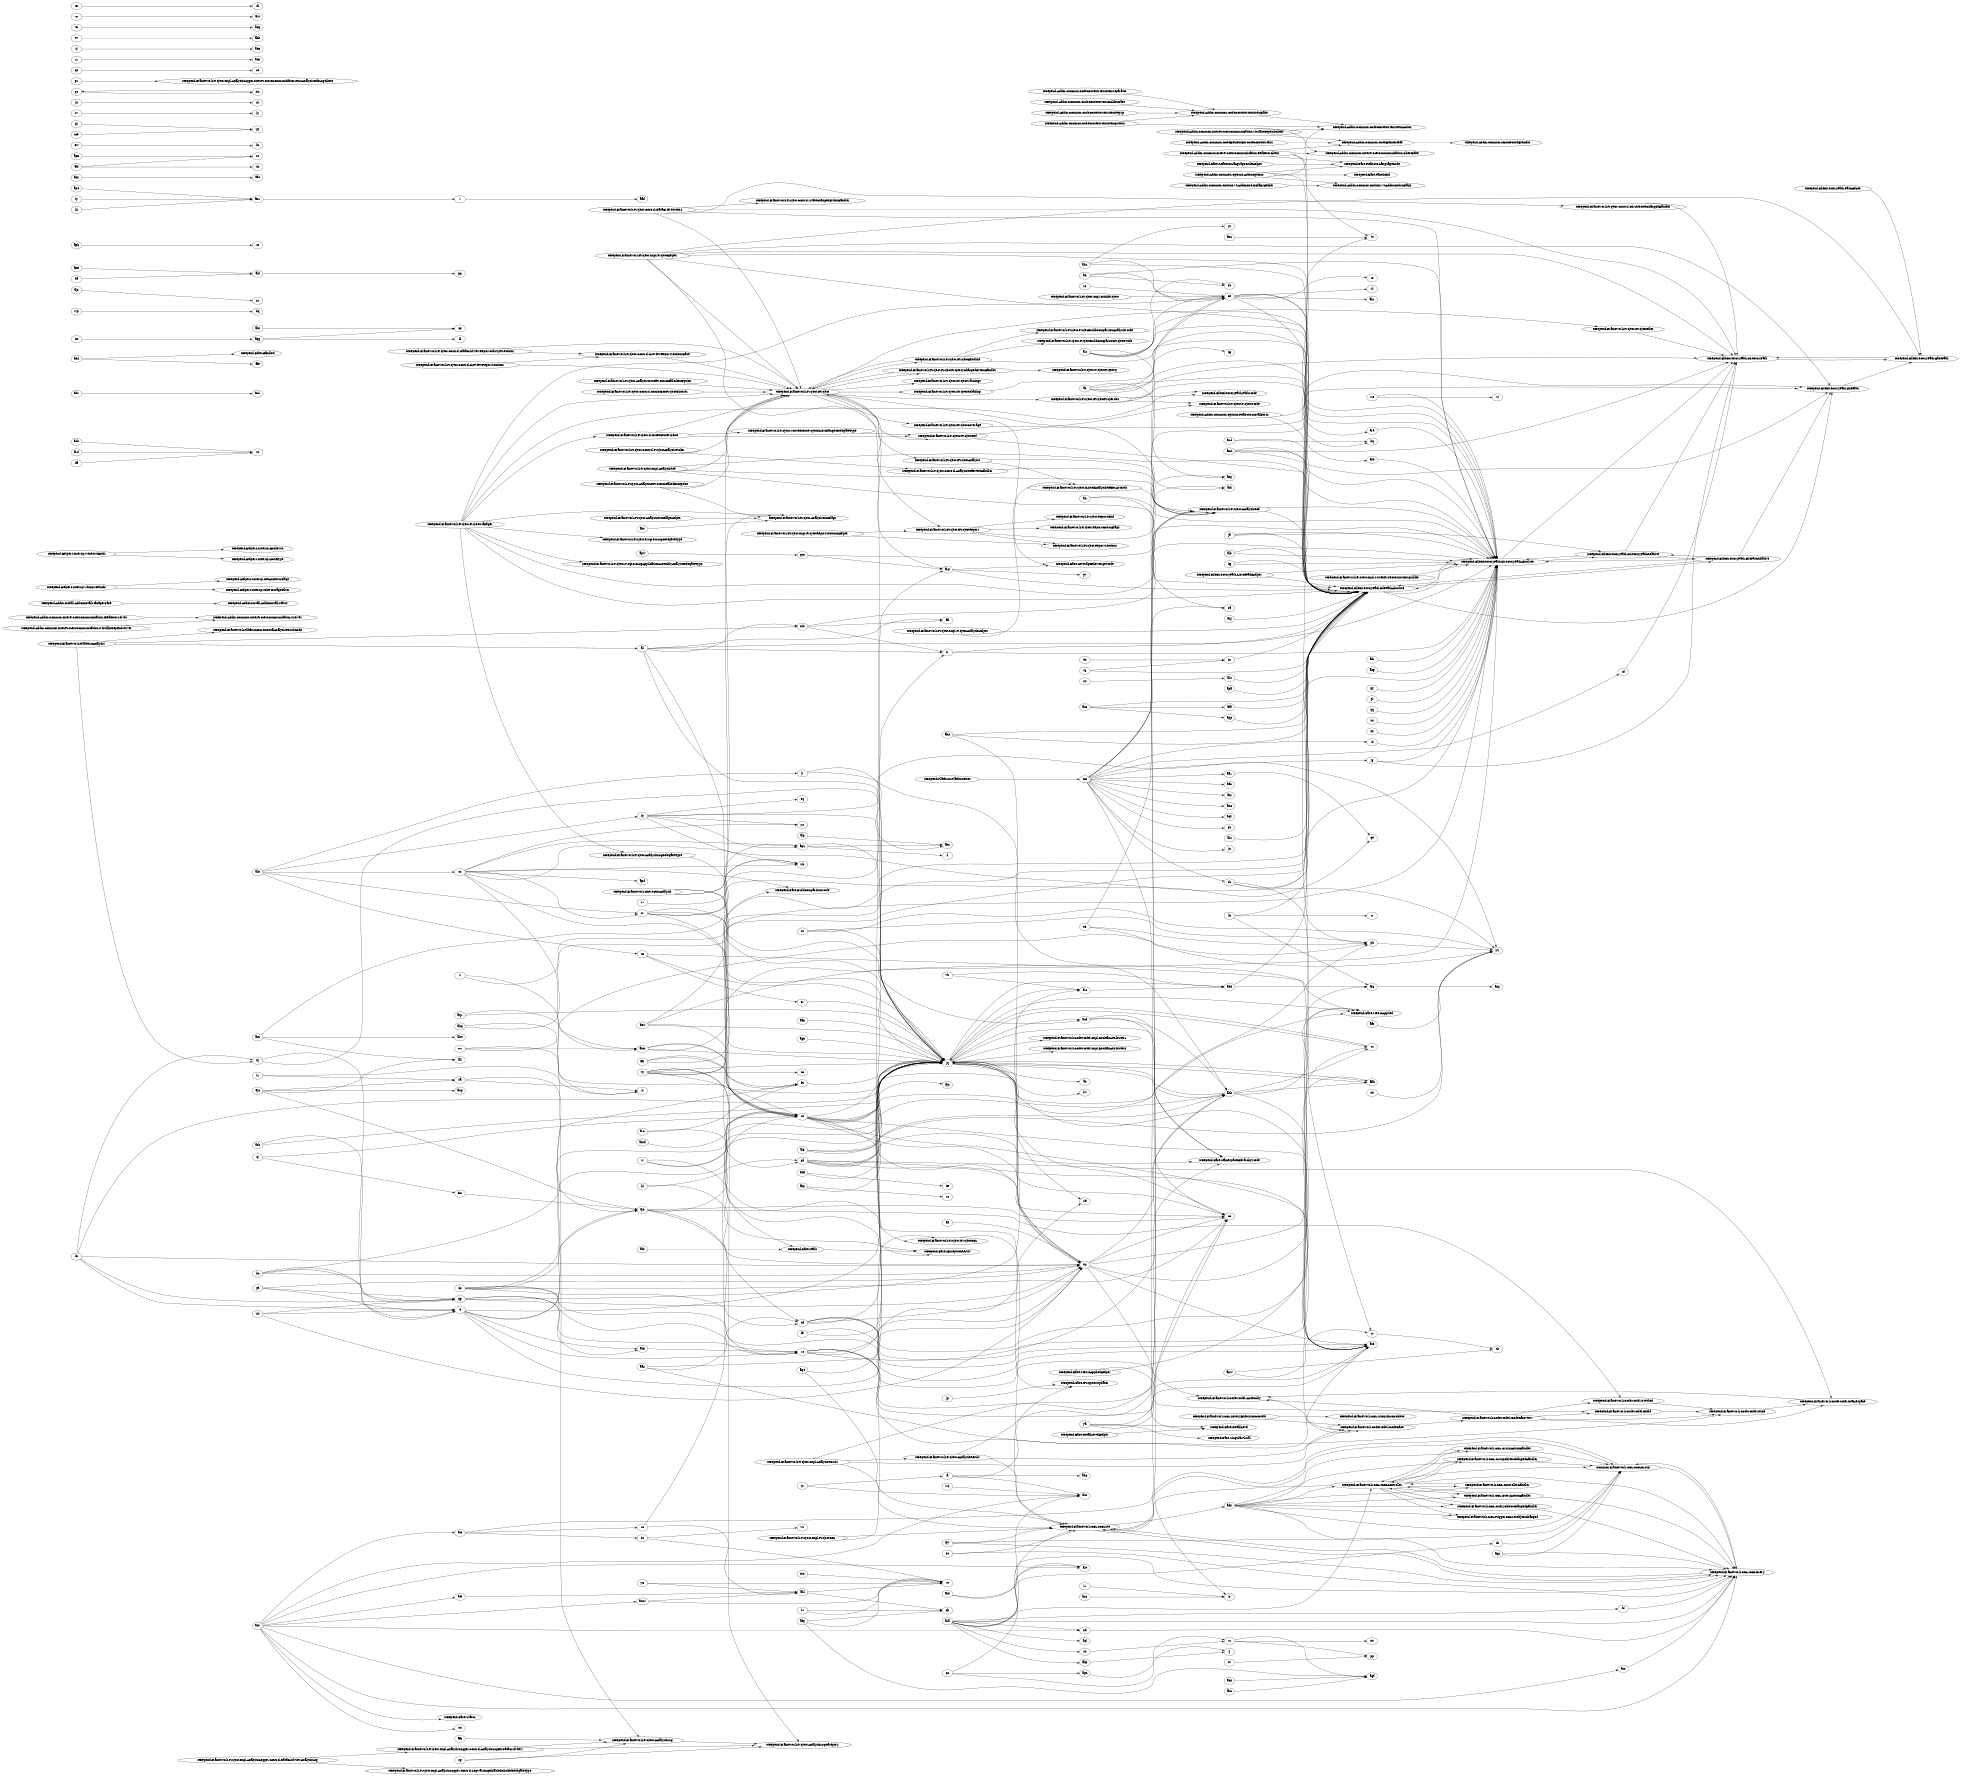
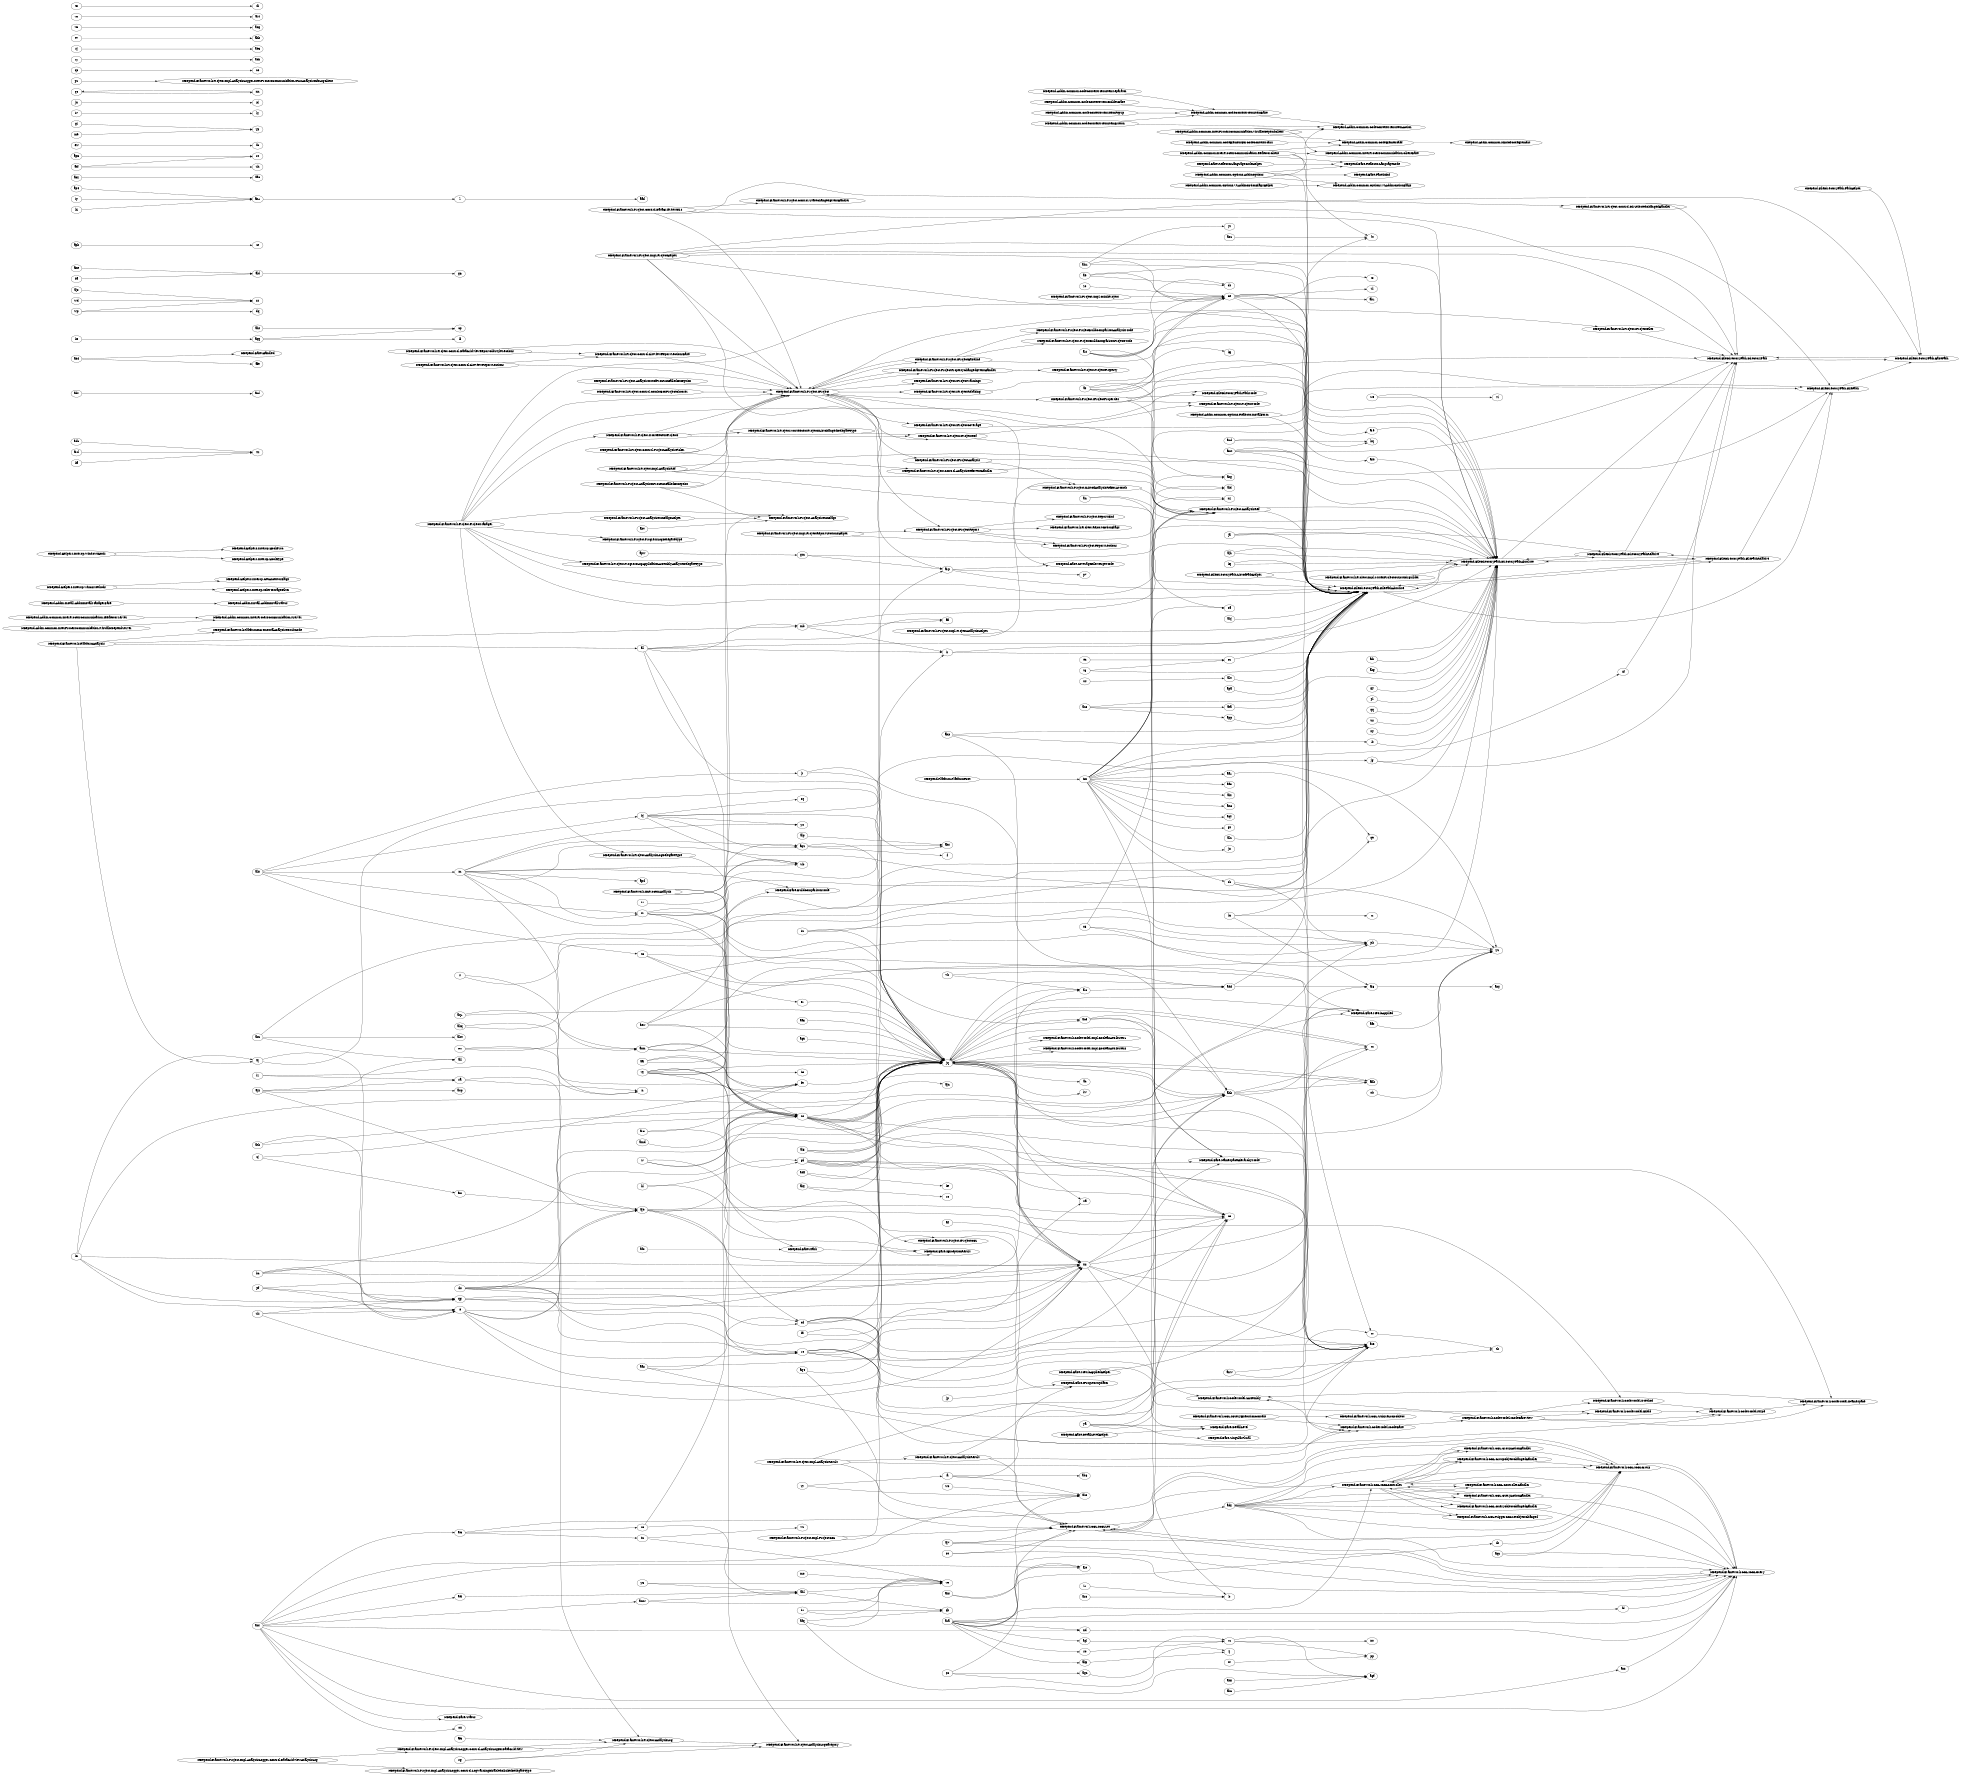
node "wd": added
edge "wp" -> "ss": added
node "nz": added
node "ak3": removed
node "Common.Framework.CQL.ICQLGroup": label "Common.Framework.CQL.ICQLGroup" -> "NDepend.Framework.CQL.ICQLGroup"
edge "agl" -> "wr": added
